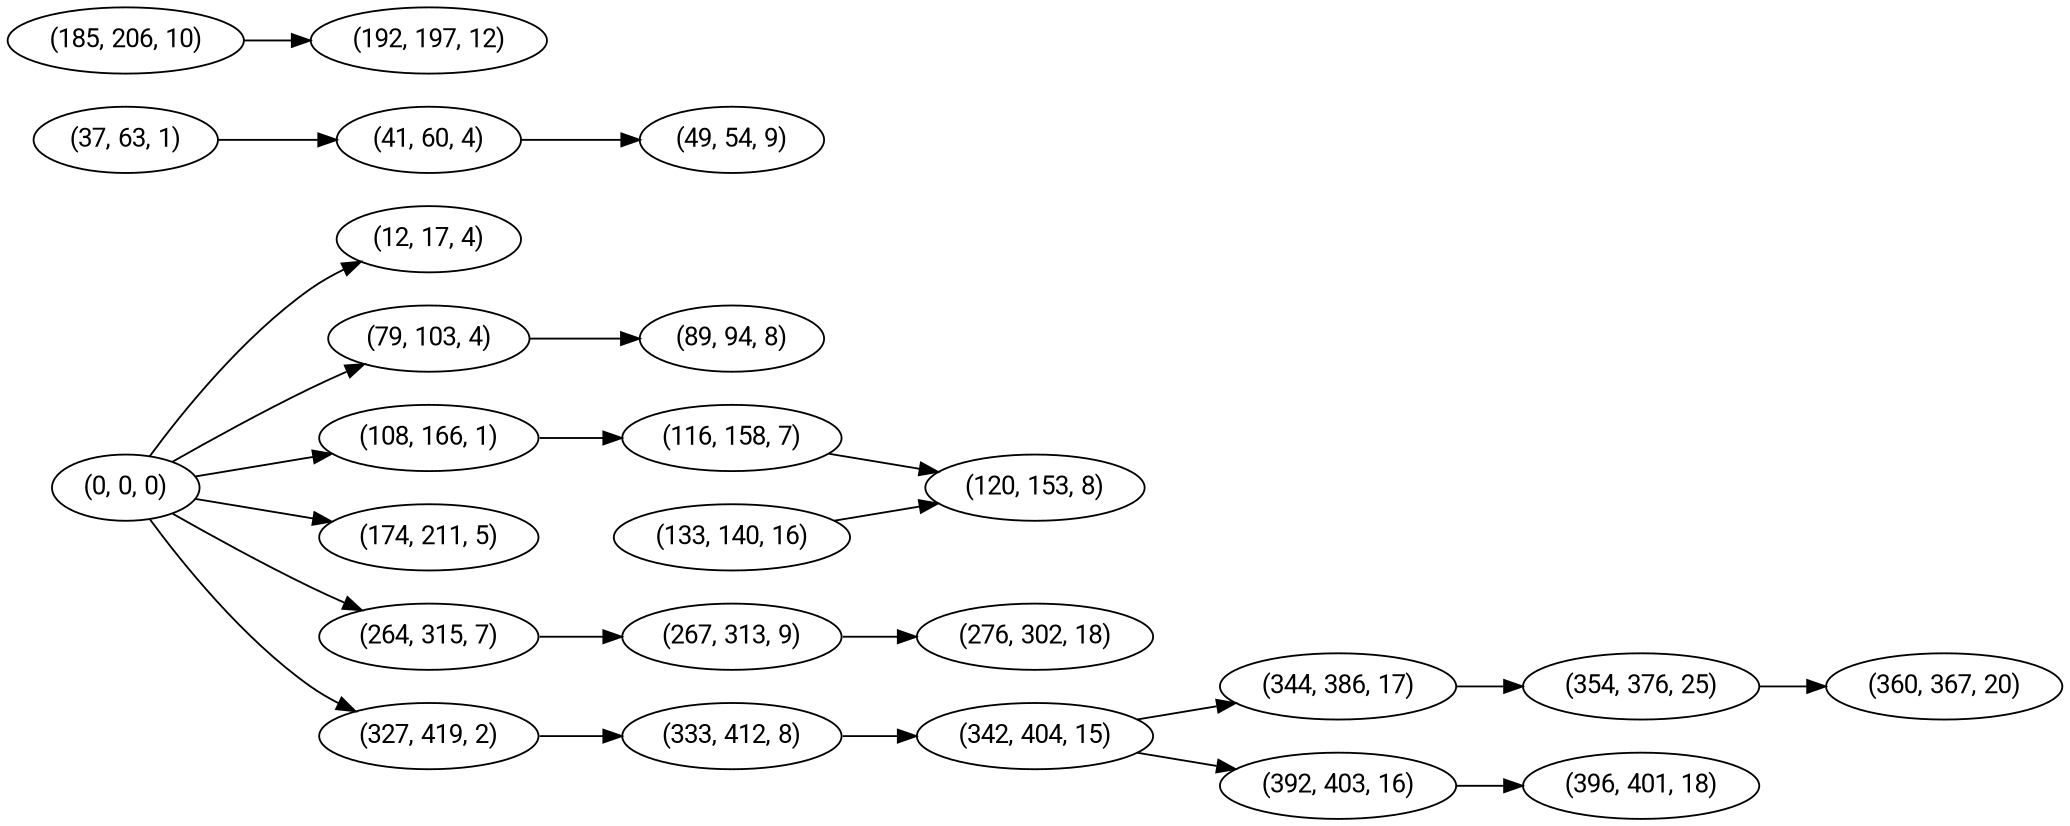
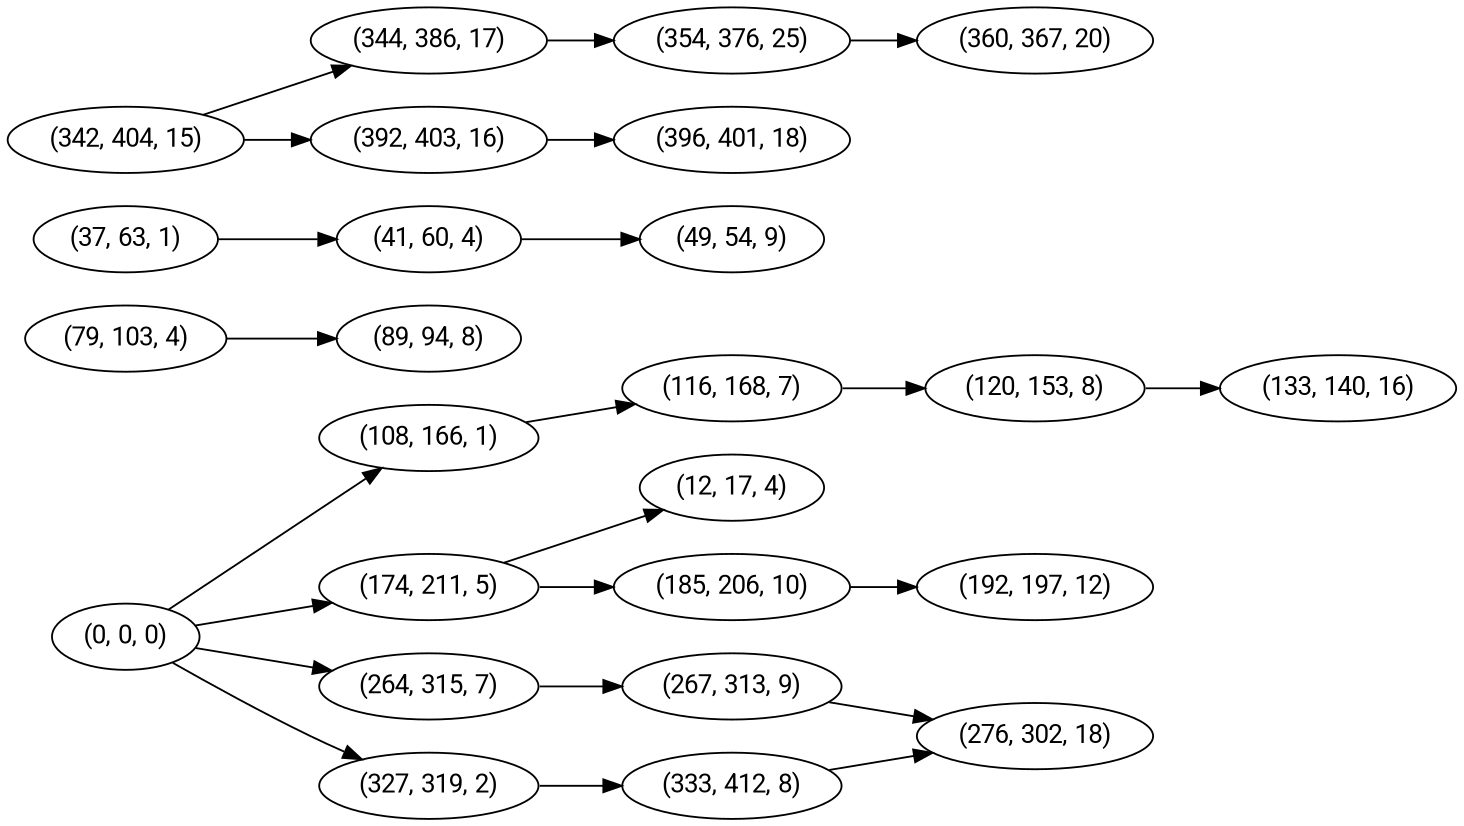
edge "(0, 0, 0)" -> "(12, 17, 4)": now "(174, 211, 5)" -> "(12, 17, 4)"
edge "(0, 0, 0)" -> "(79, 103, 4)": removed
node "(116, 158, 7)": label "(116, 158, 7)" -> "(116, 168, 7)"
edge "(133, 140, 16)" -> "(120, 153, 8)": reversed
edge "(174, 211, 5)" -> "(185, 206, 10)": added
node "(327, 419, 2)": label "(327, 419, 2)" -> "(327, 319, 2)"
edge "(333, 412, 8)" -> "(342, 404, 15)": now "(333, 412, 8)" -> "(276, 302, 18)"
